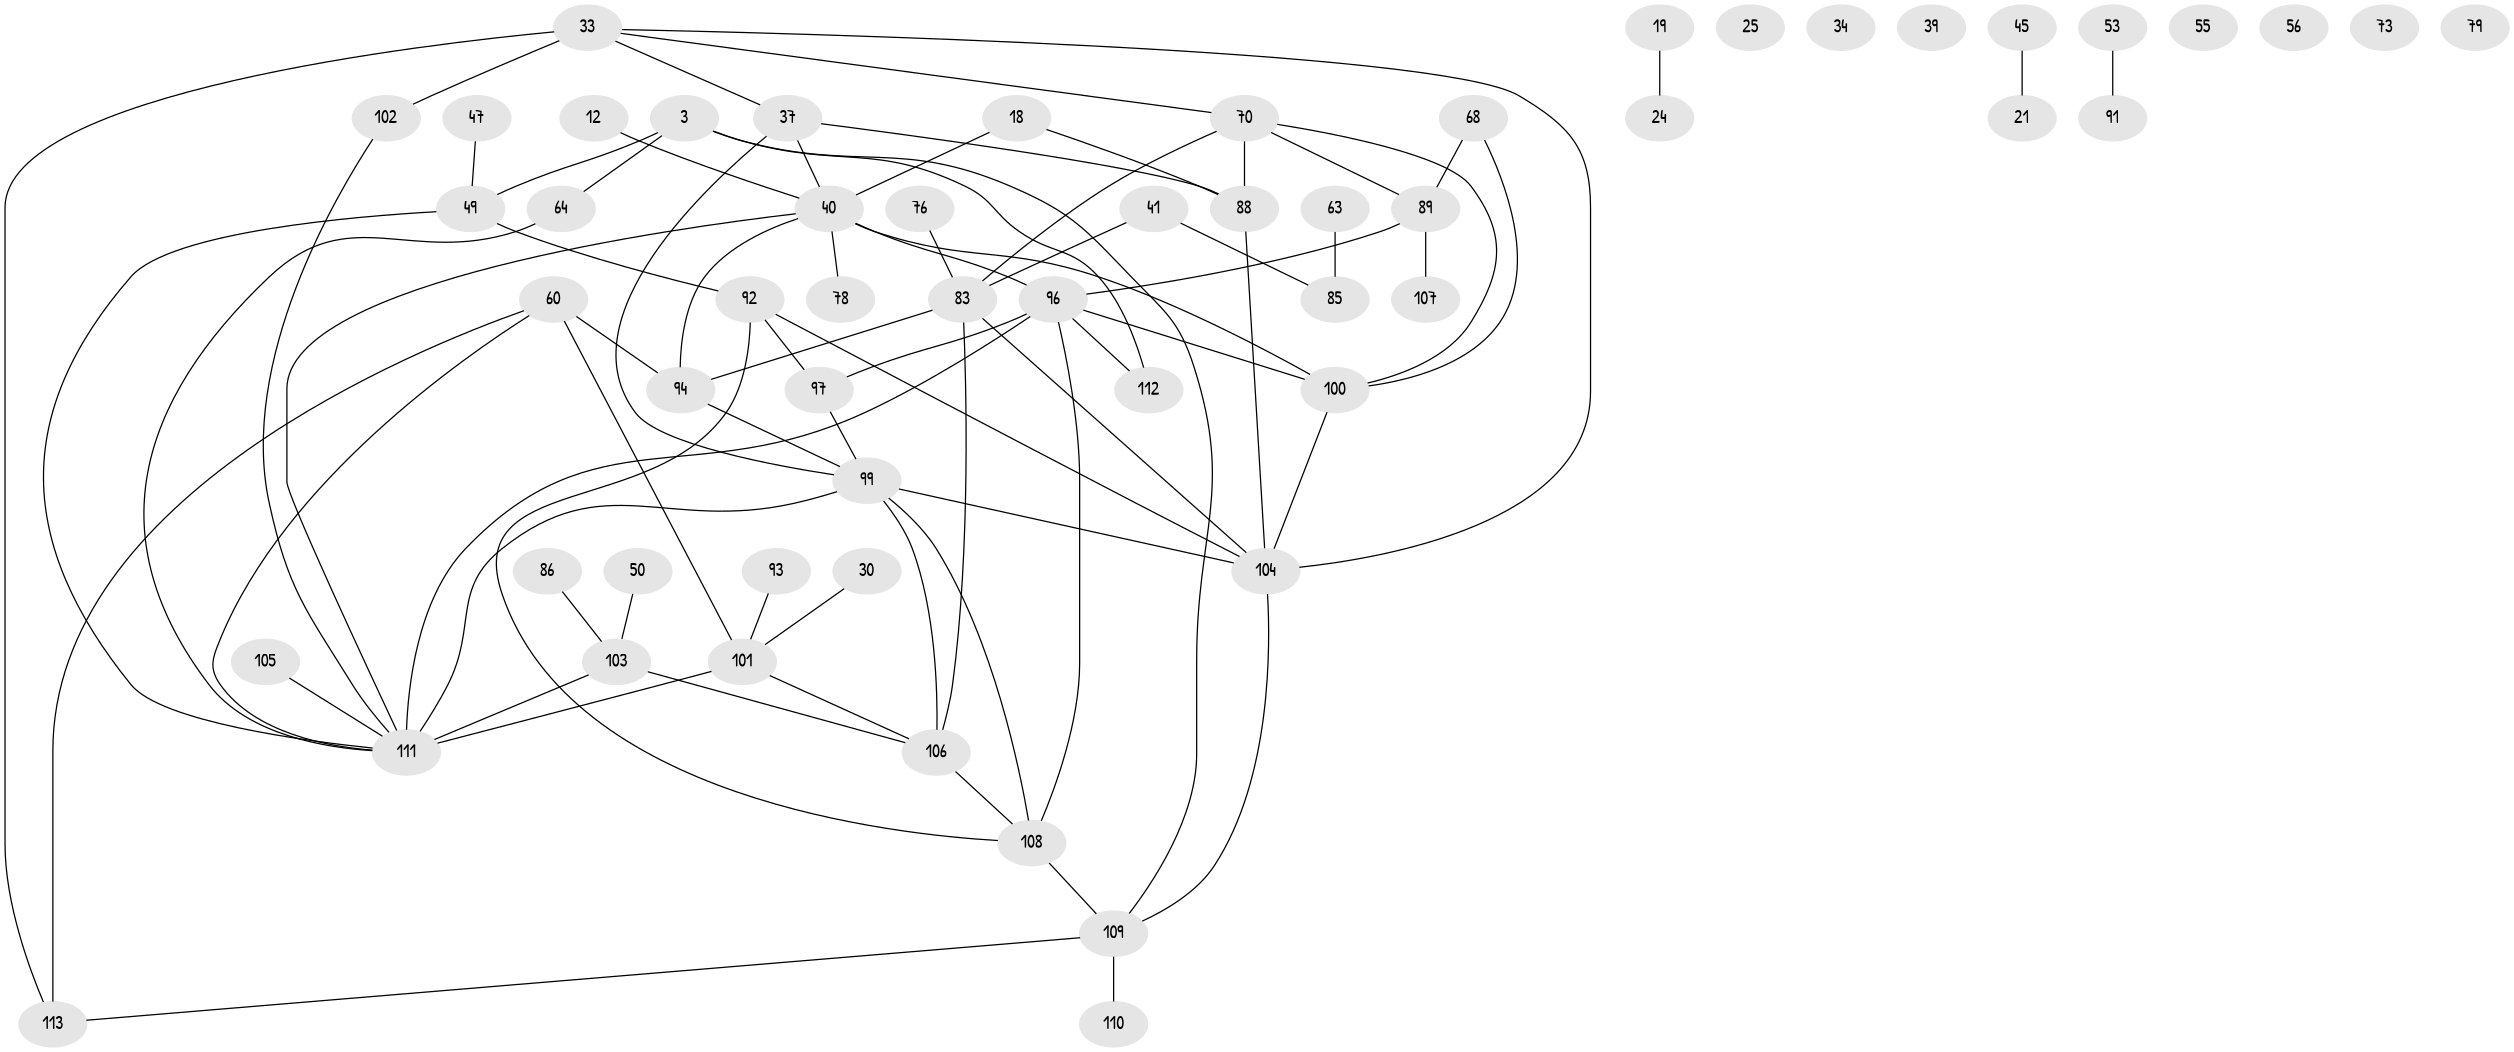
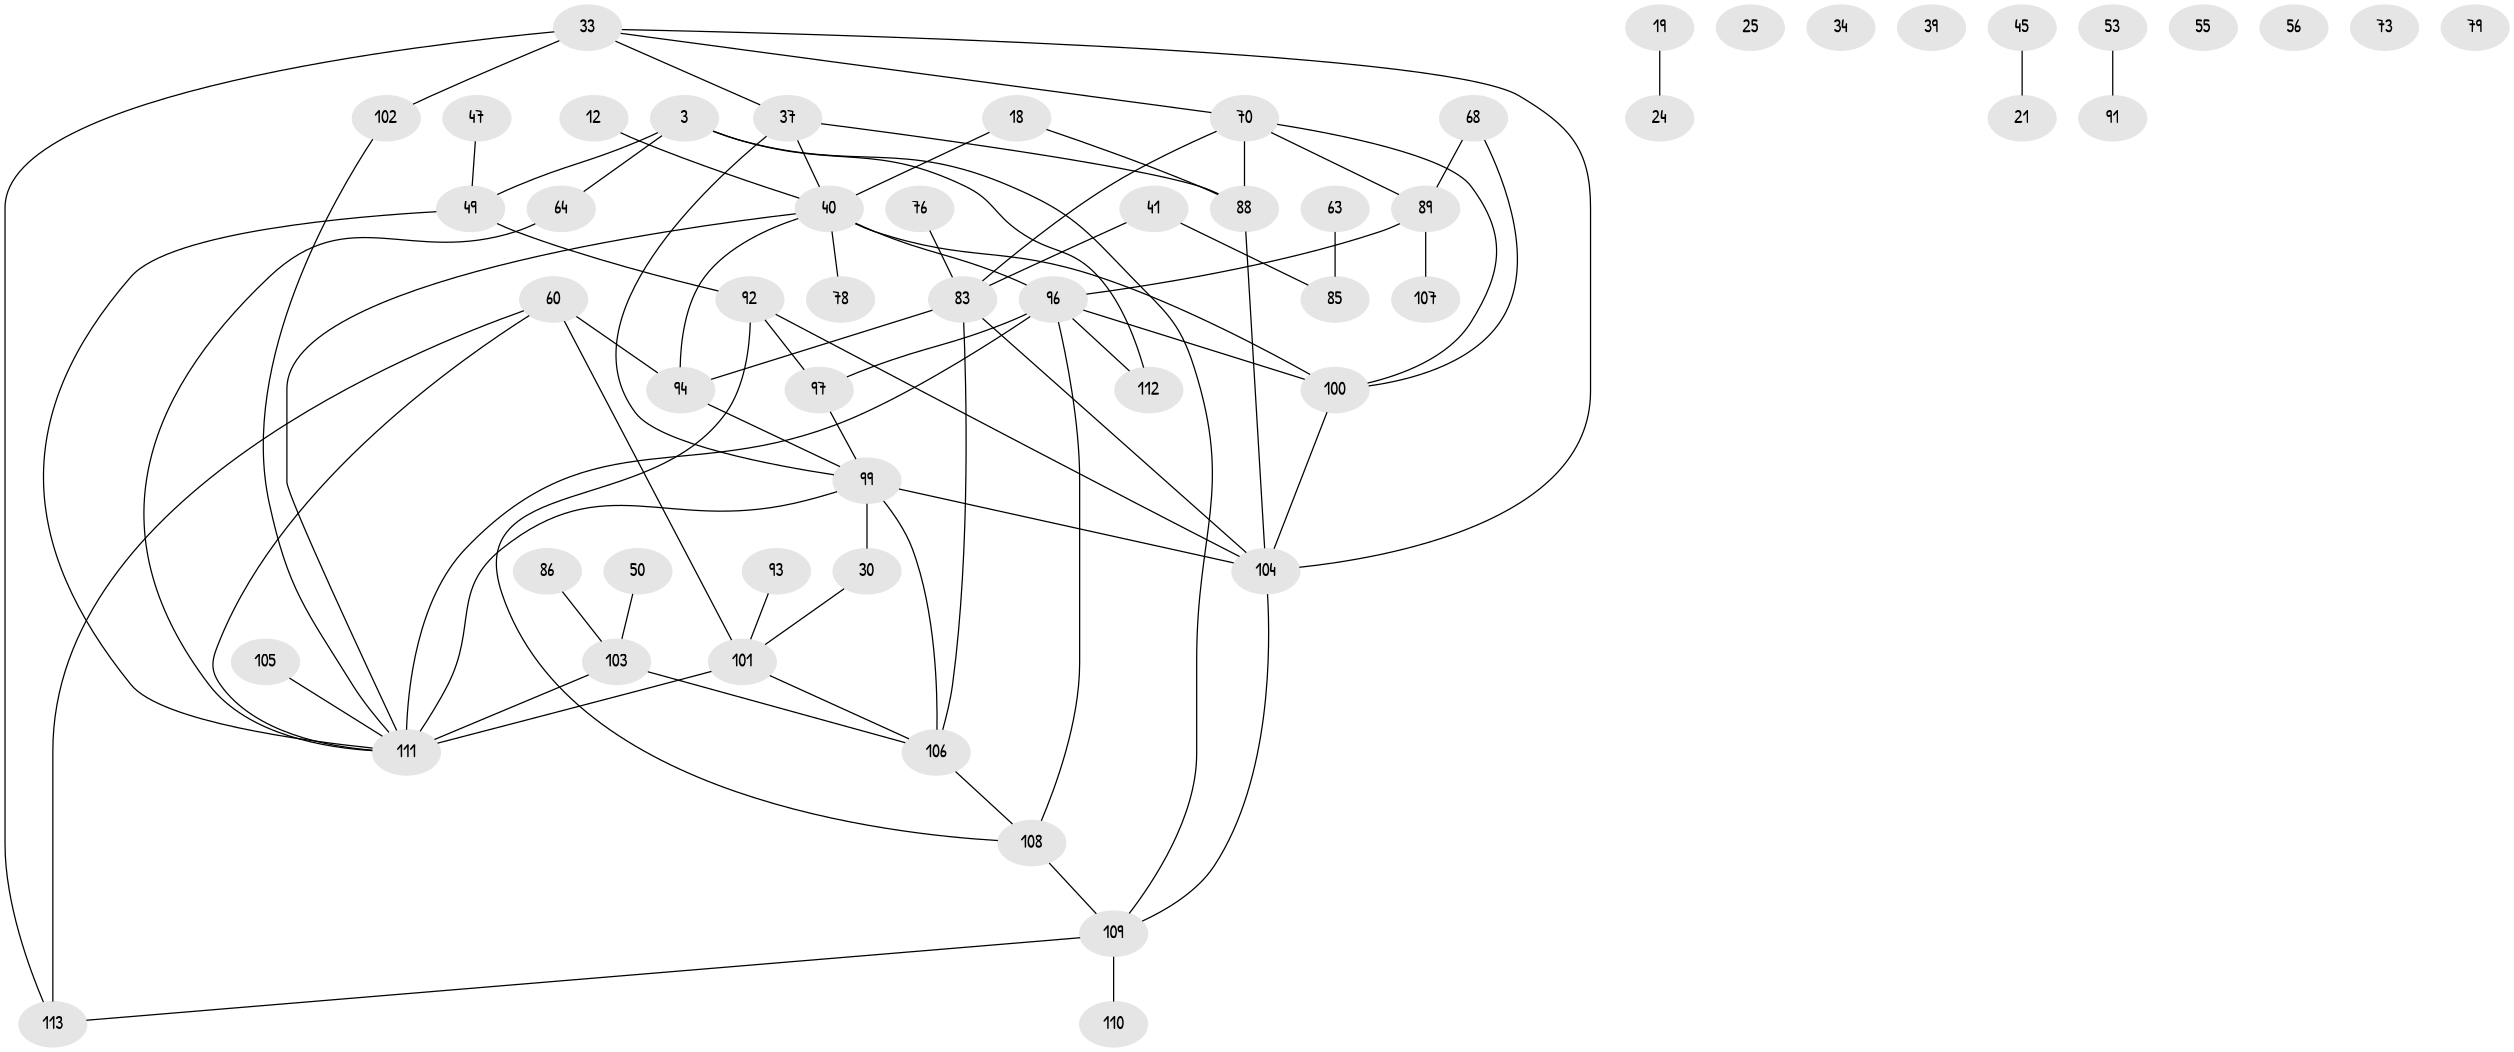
edge "99" -- "108": now "99" -- "30"
